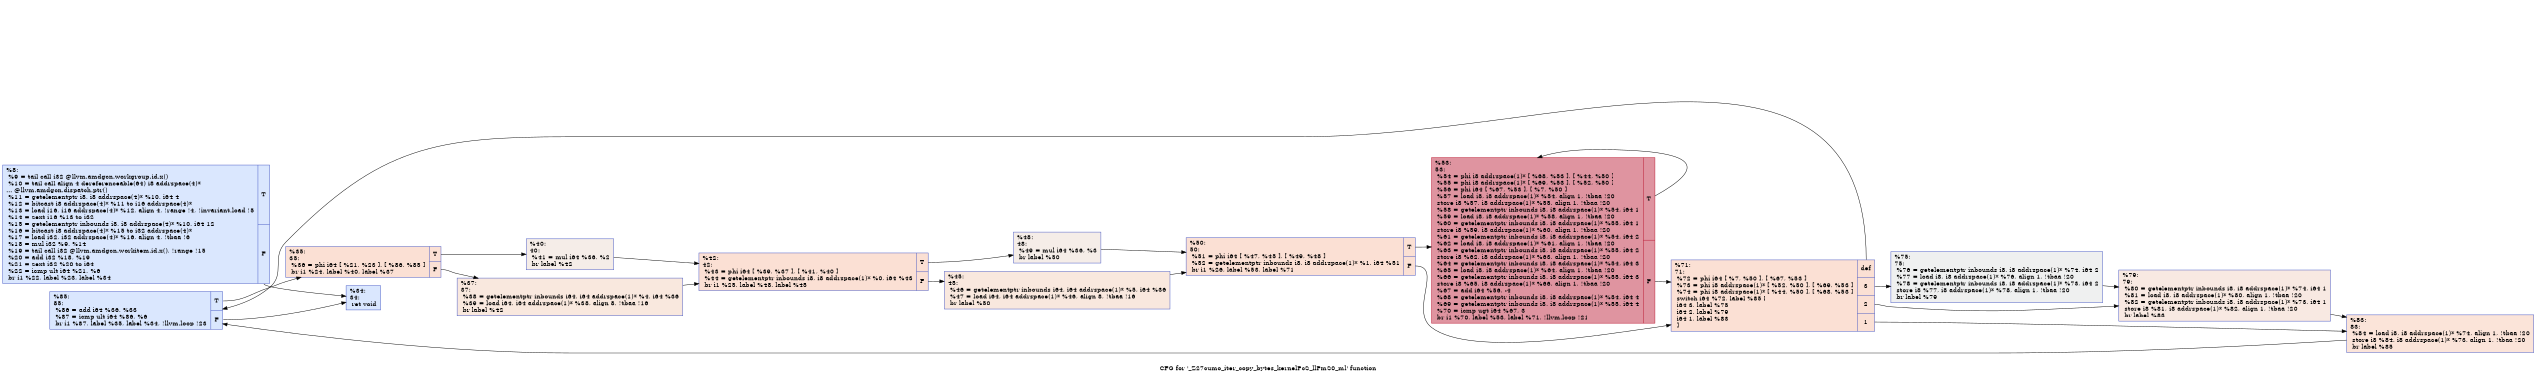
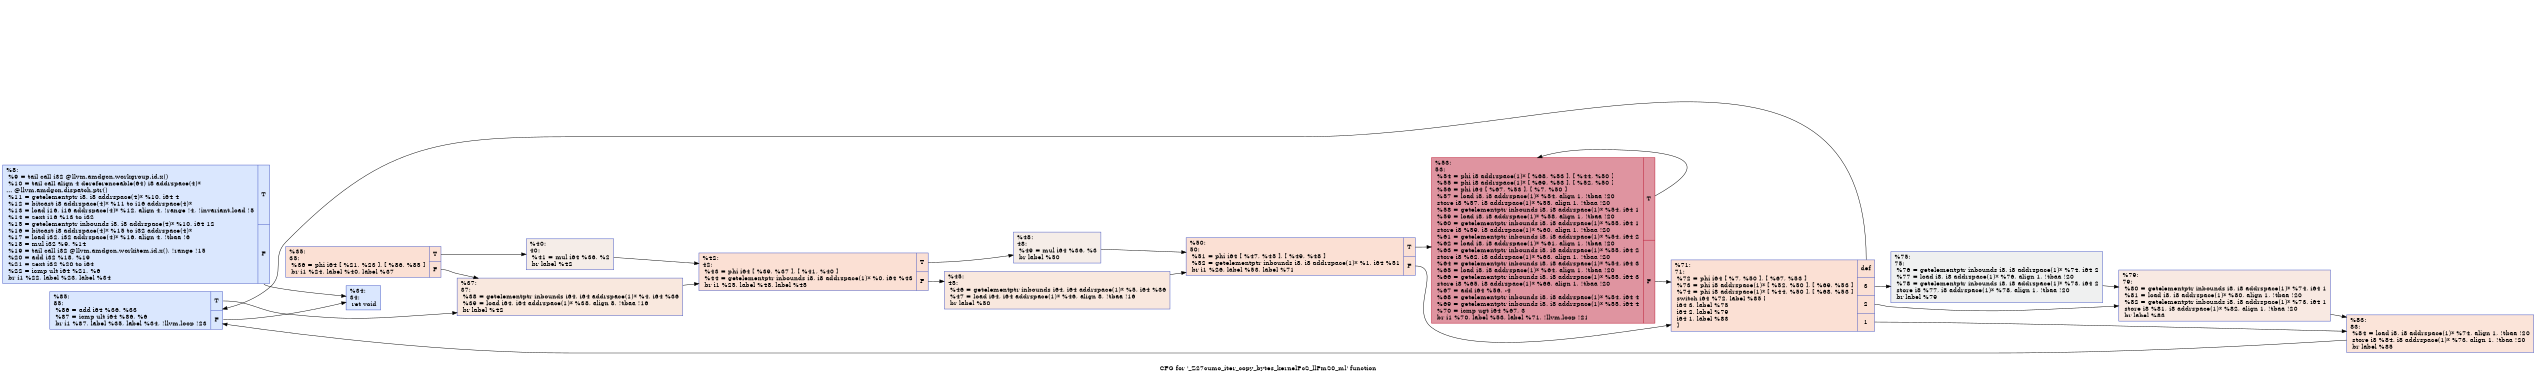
edge "%85:" -> "%35:": now "%85:" -> "%37:"
